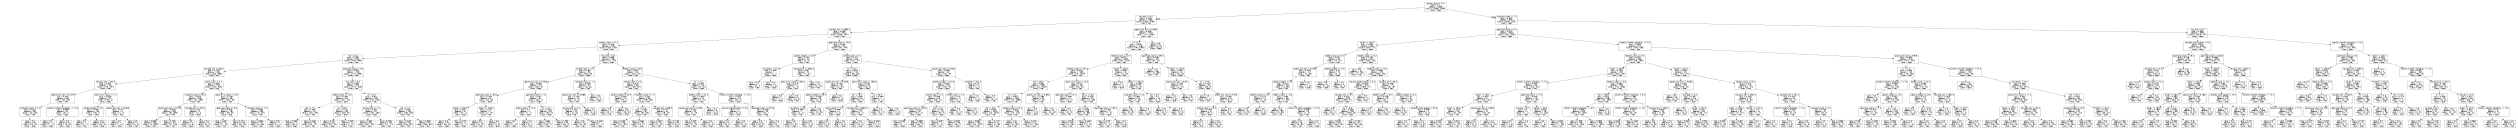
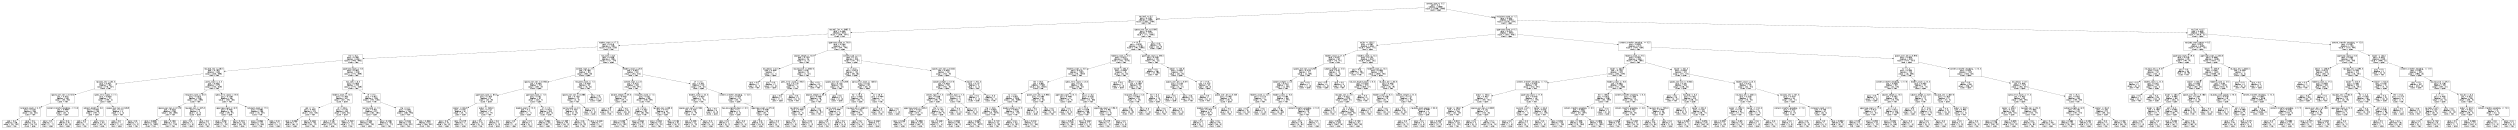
node "gini = 0.2 samples = 284 value = [32, 252] class = ham": added
node "gini = 0.1107 samples = 17 value = [16, 1] class = spam": removed
